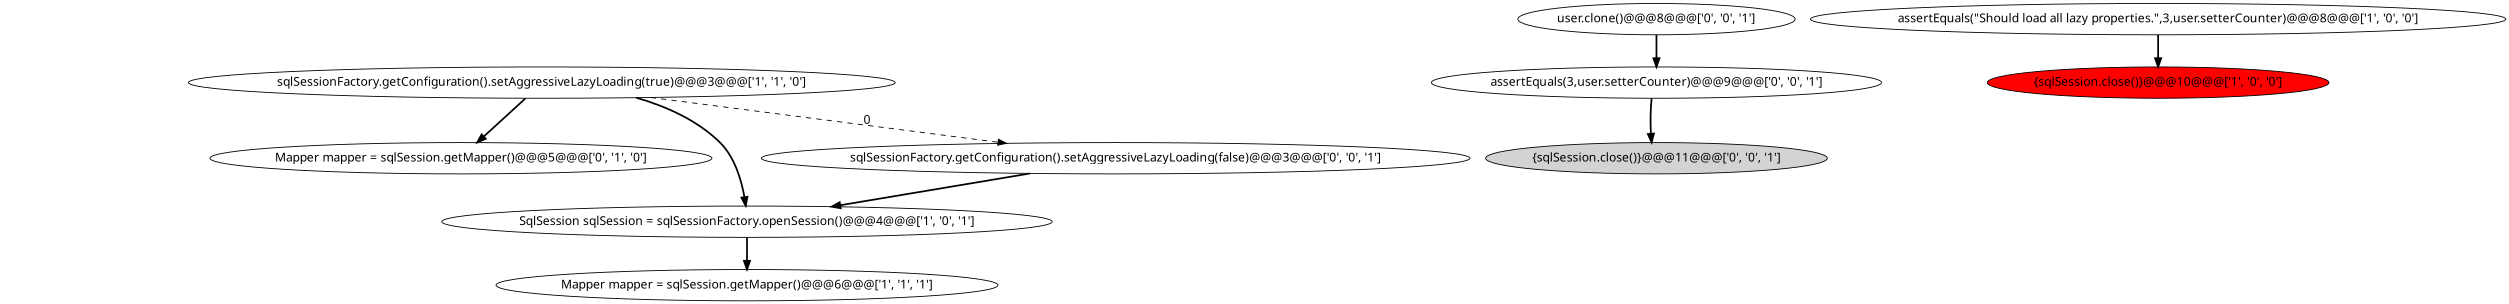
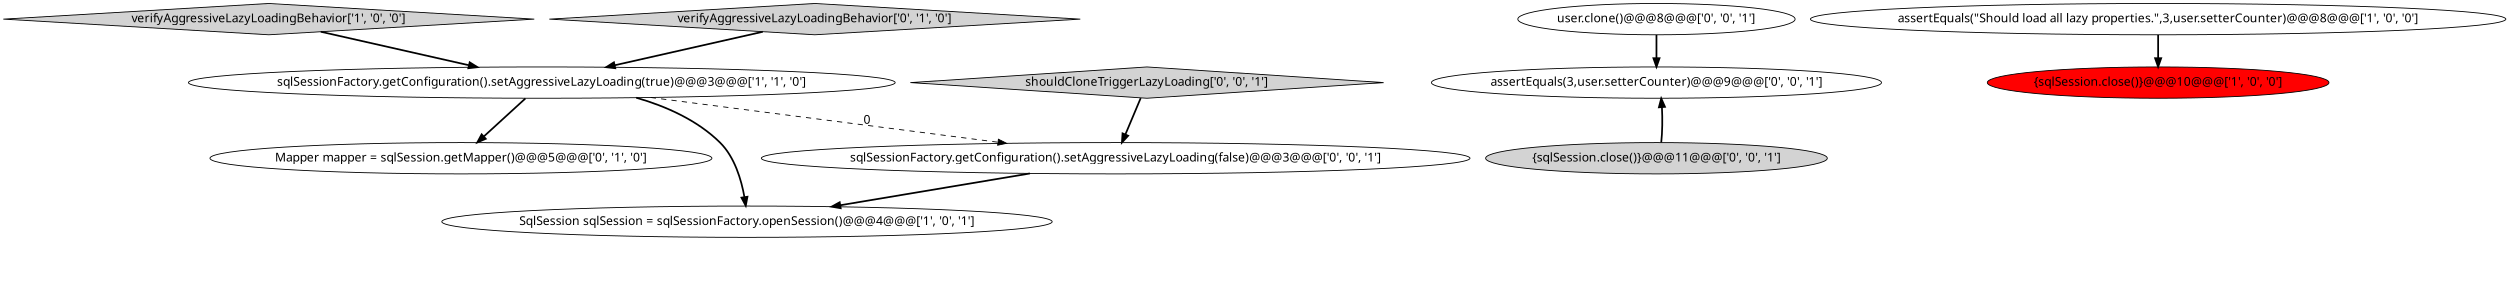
node "verifyAggressiveLazyLoadingBehavior['1', '0', '0']": added
node "verifyAggressiveLazyLoadingBehavior['0', '1', '0']": added
node "shouldCloneTriggerLazyLoading['0', '0', '1']": added
edge "assertEquals(3,user.setterCounter)@@@9@@@['0', '0', '1']" -> "{sqlSession.close()}@@@11@@@['0', '0', '1']": reversed
node "Mapper mapper = sqlSession.getMapper()@@@6@@@['1', '1', '1']": removed
